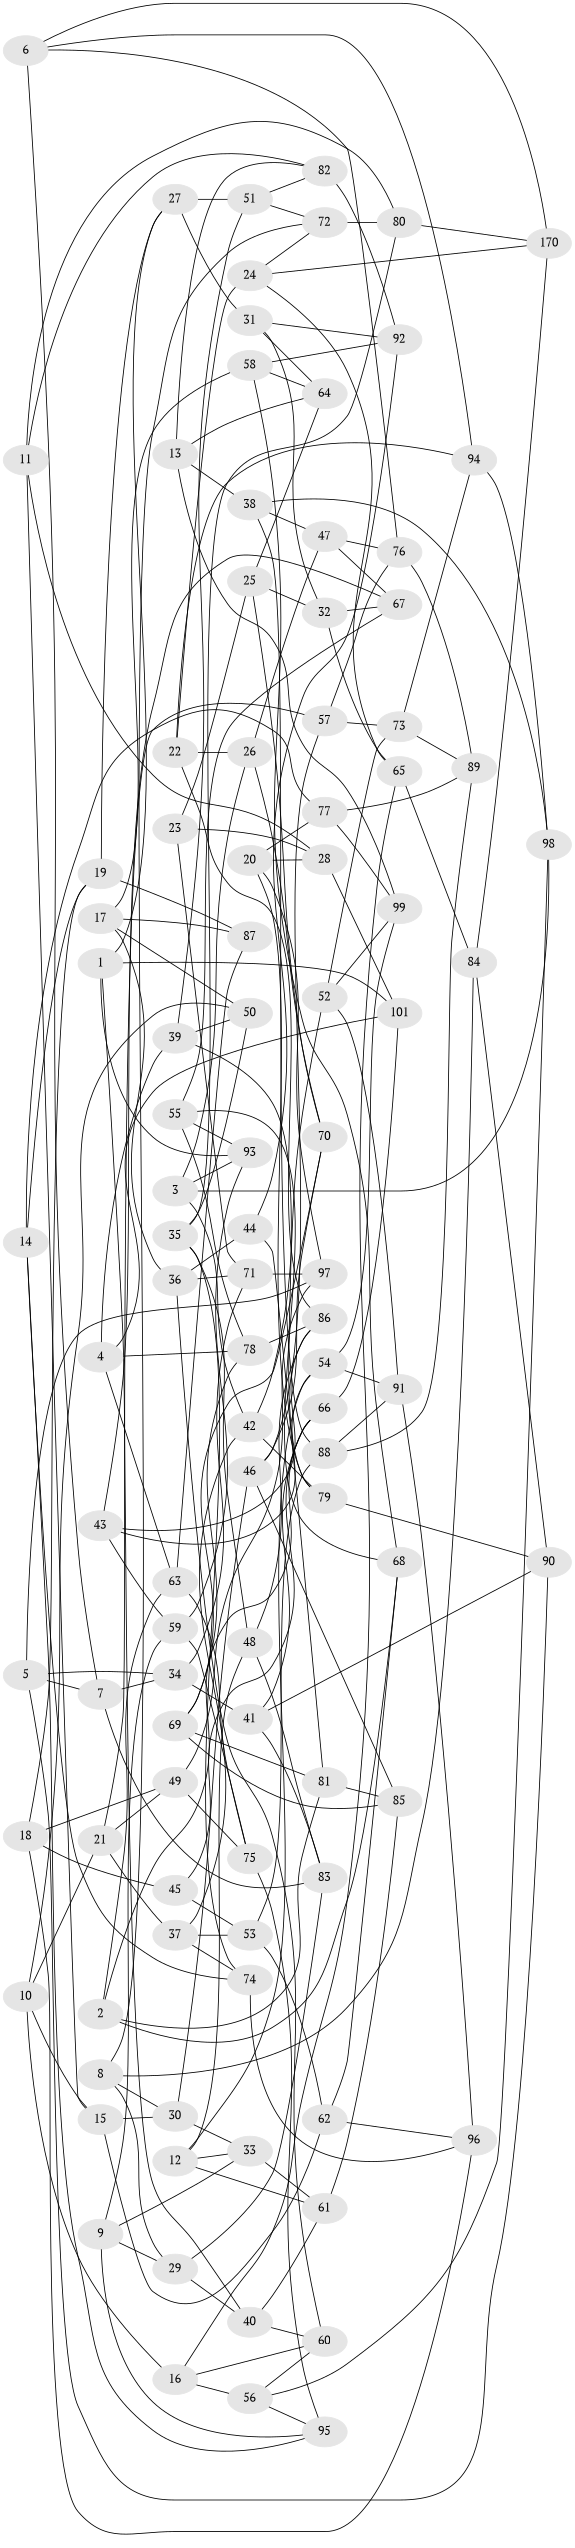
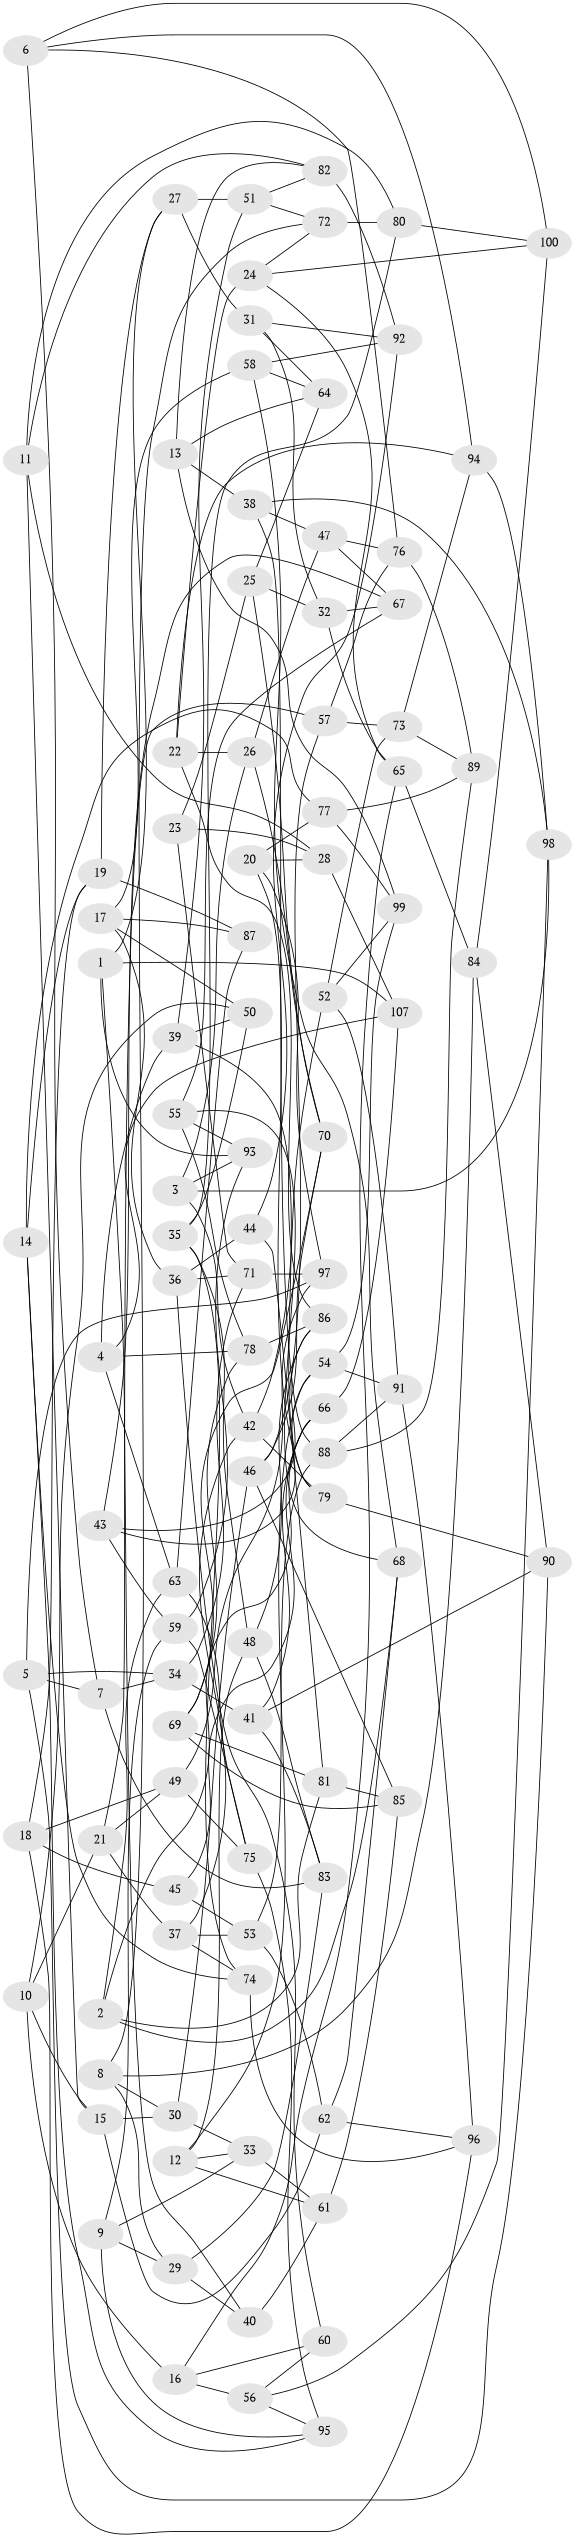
node "170": label "170" -> "100"
node "101": label "101" -> "107"
edge "40" -- "60": removed
